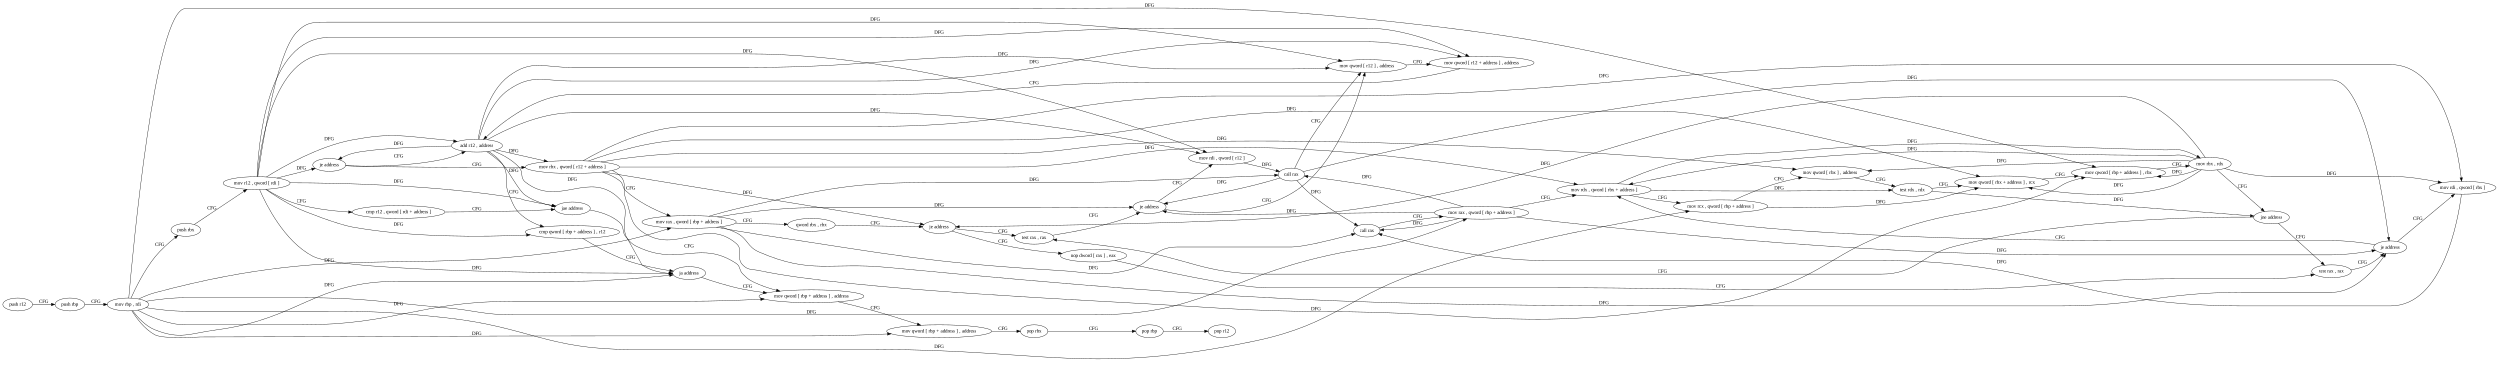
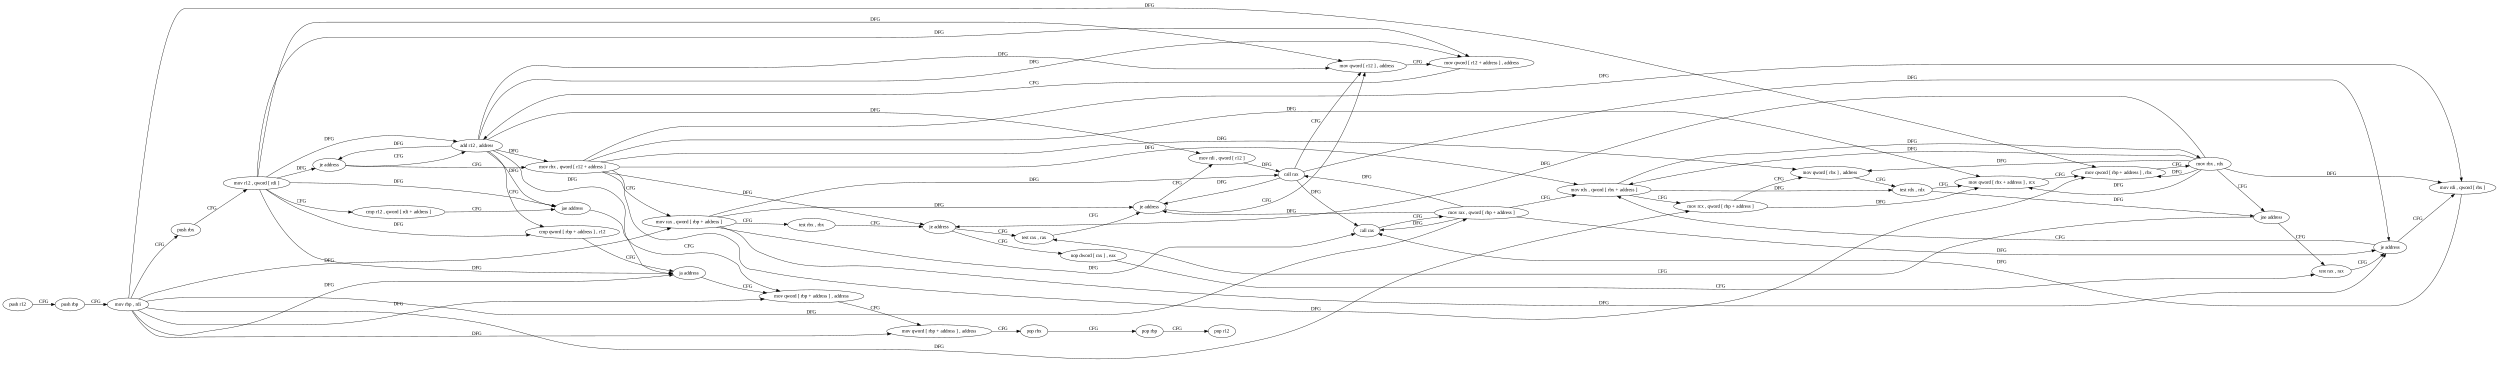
edge "mov r12 , qword [ rdi ]" -> "mov rdi , qword [ r12 ]": removed, label "DFG"
node "qword rbx , rbx": label "qword rbx , rbx" -> "test rbx , rbx"
